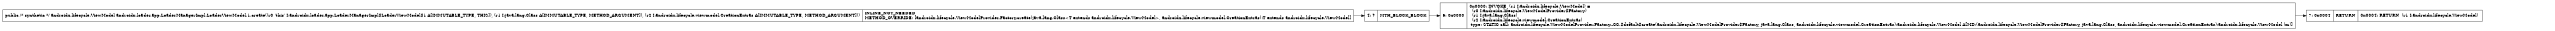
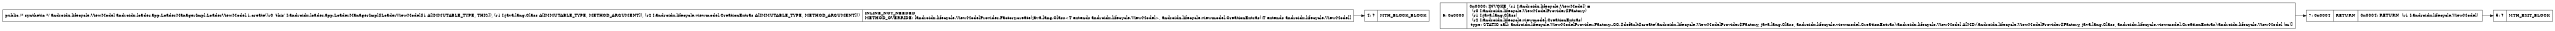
edge "4: ?" -> "6: 0x0000": removed
node "5: ?": added
